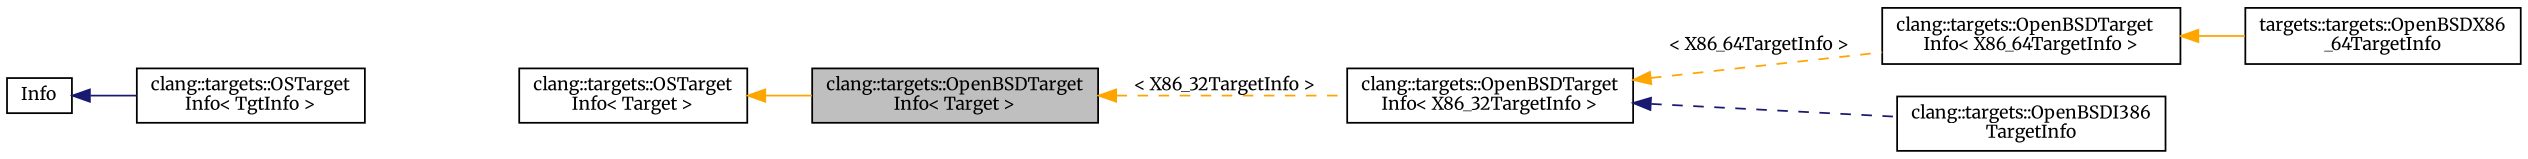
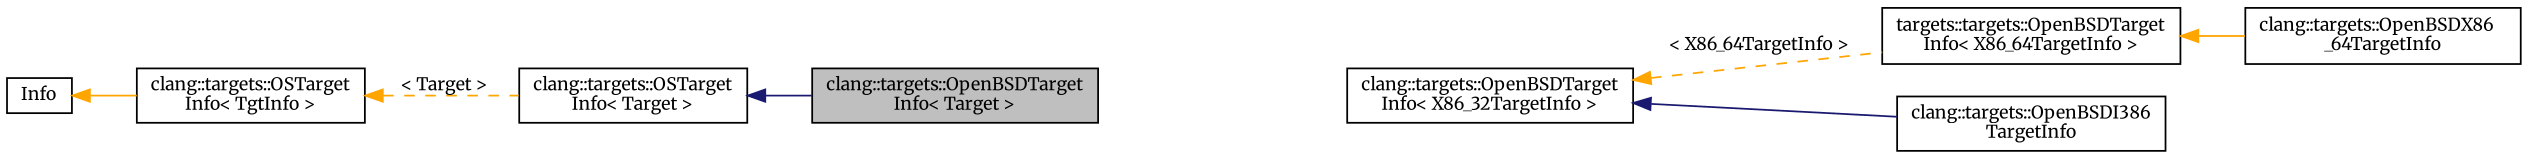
node "clang::targets::OpenBSDTarget Info< X86_64TargetInfo >": label "clang::targets::OpenBSDTarget Info< X86_64TargetInfo >" -> "targets::targets::OpenBSDTarget Info< X86_64TargetInfo >"
node "targets::targets::OpenBSDX86 _64TargetInfo": label "targets::targets::OpenBSDX86 _64TargetInfo" -> "clang::targets::OpenBSDX86 _64TargetInfo"
edge "clang::targets::OSTarget Info< TgtInfo >" -> "Info": color midnightblue -> orange
edge "clang::targets::OSTarget Info< Target >" -> "clang::targets::OSTarget Info< TgtInfo >": added, label "< Target >"
edge "clang::targets::OpenBSDTarget Info< Target >" -> "clang::targets::OSTarget Info< Target >": color orange -> midnightblue
edge "clang::targets::OpenBSDTarget Info< X86_32TargetInfo >" -> "clang::targets::OpenBSDTarget Info< Target >": removed, label "< X86_32TargetInfo >"
edge "clang::targets::OpenBSDI386 TargetInfo" -> "clang::targets::OpenBSDTarget Info< X86_32TargetInfo >": style dashed -> solid
